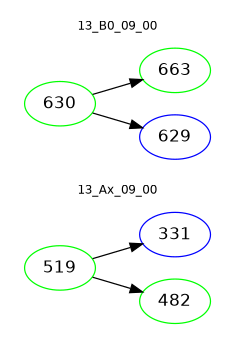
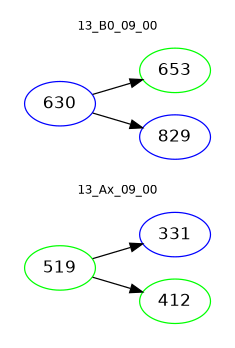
node "663": label "663" -> "653"
node "630": color green -> blue
node "629": label "629" -> "829"
node "482": label "482" -> "412"
